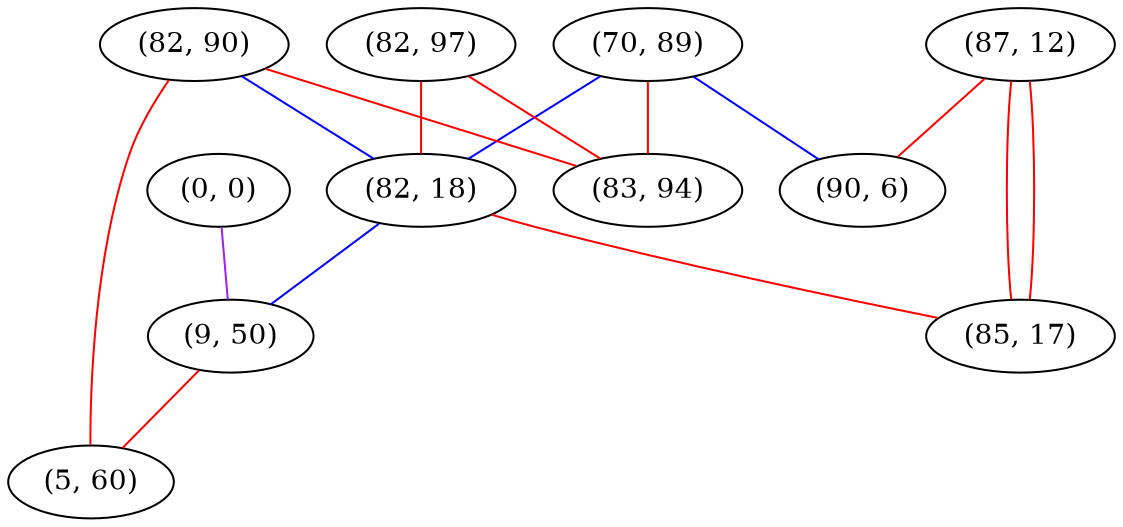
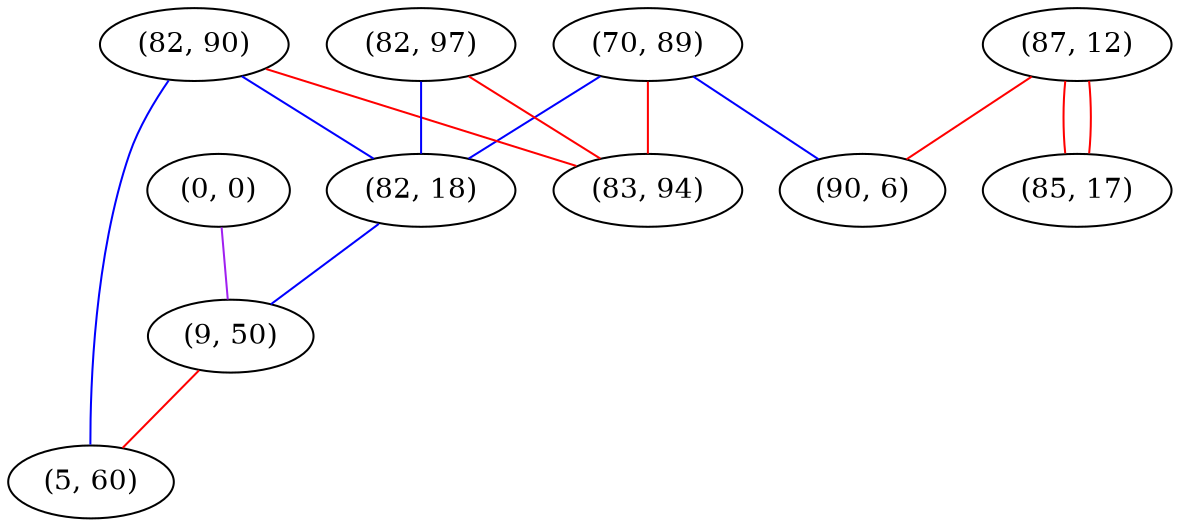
edge "(82, 97)" -- "(82, 18)": color red -> blue
edge "(82, 90)" -- "(5, 60)": color red -> blue
edge "(82, 18)" -- "(85, 17)": removed
